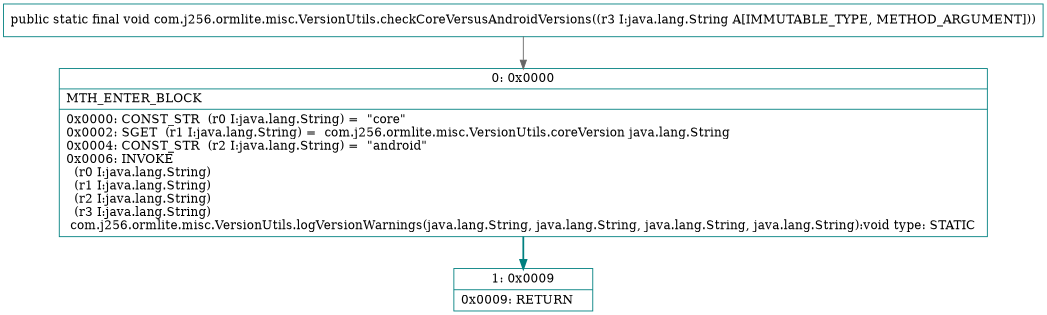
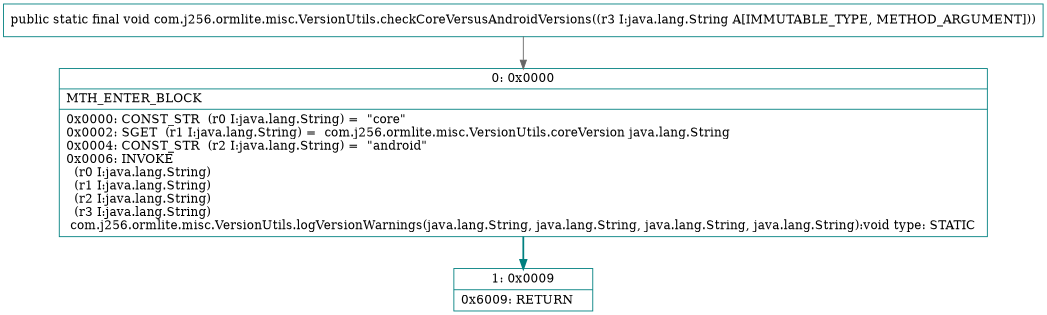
node "1: 0x0009": text "0x0009: RETURN" -> "0x6009: RETURN"
